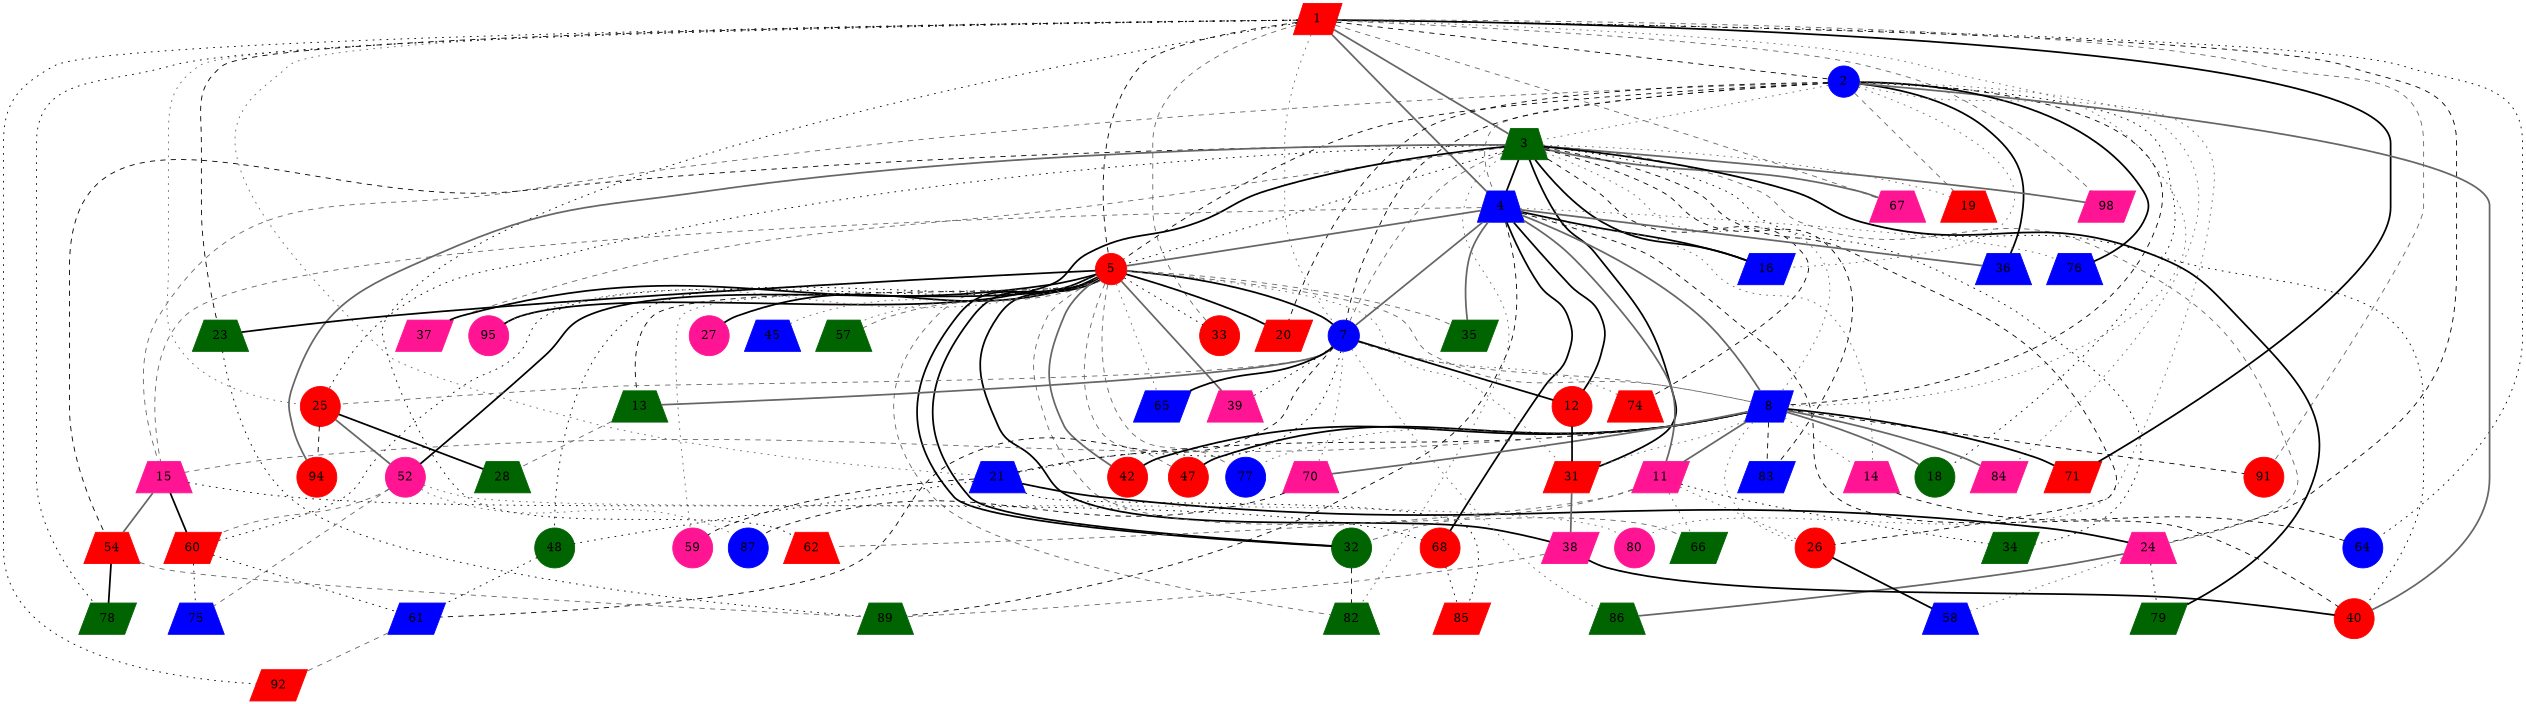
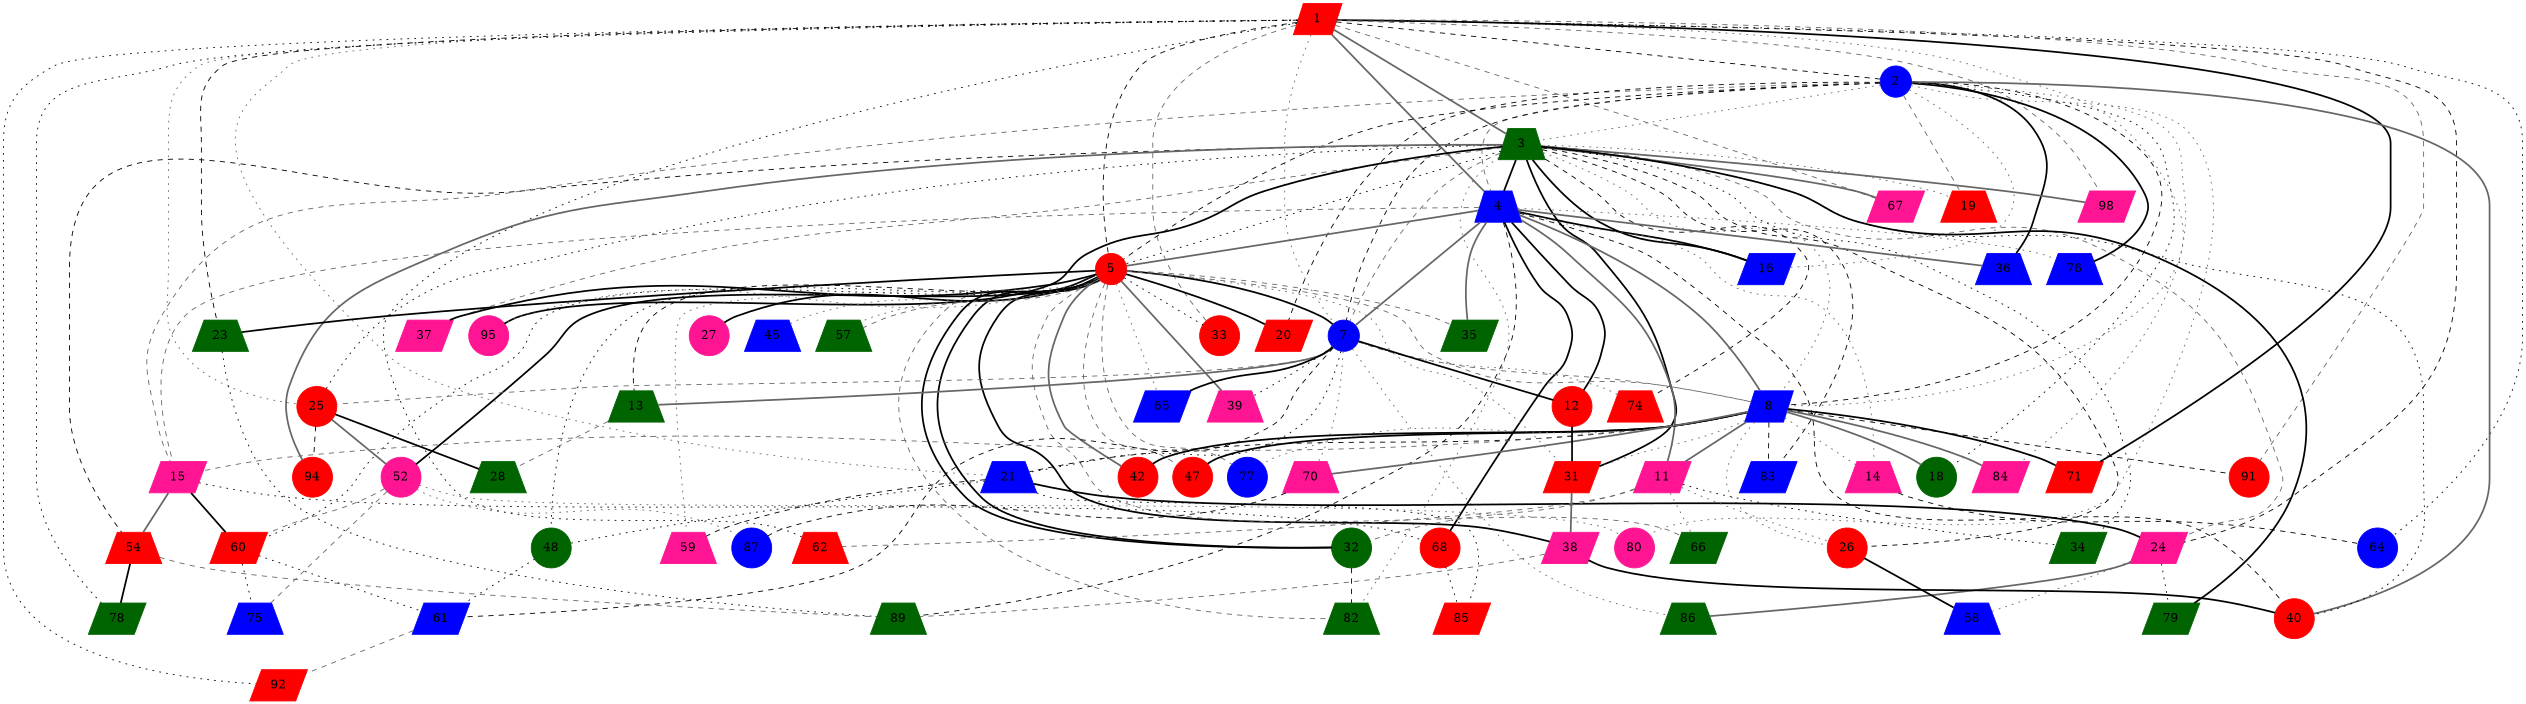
node "67": shape trapezium -> parallelogram
node "15": shape trapezium -> parallelogram
node "59": shape circle -> trapezium
node "24": shape trapezium -> parallelogram
